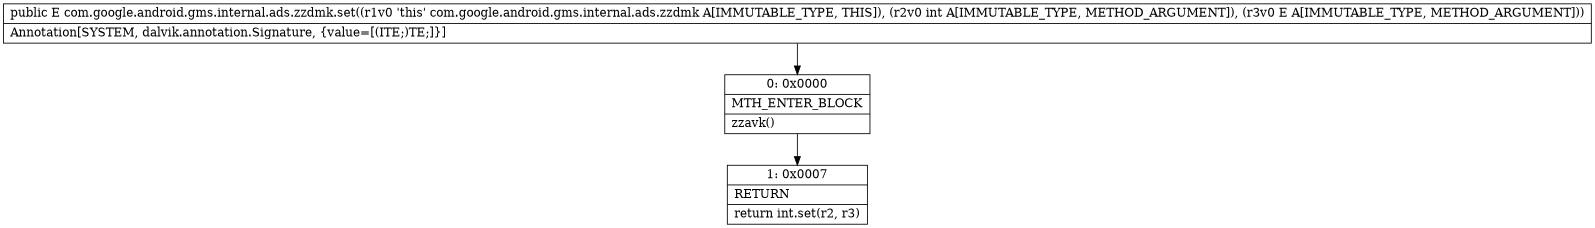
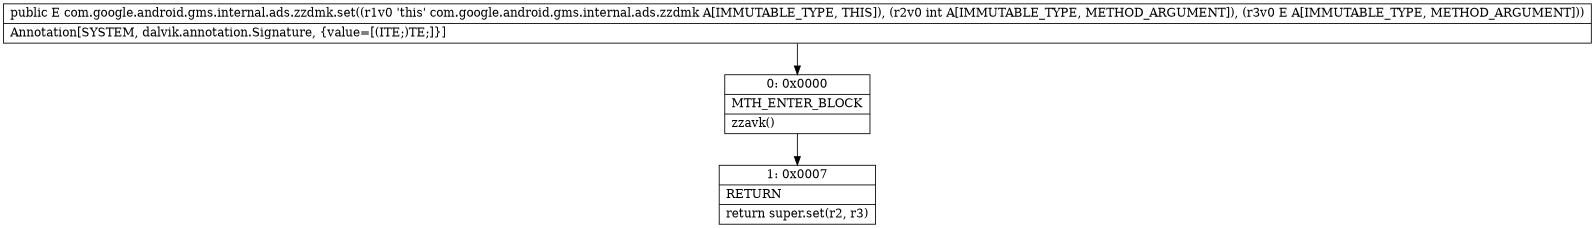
node "1: 0x0007": text "return int.set(r2, r3)" -> "return super.set(r2, r3)"
